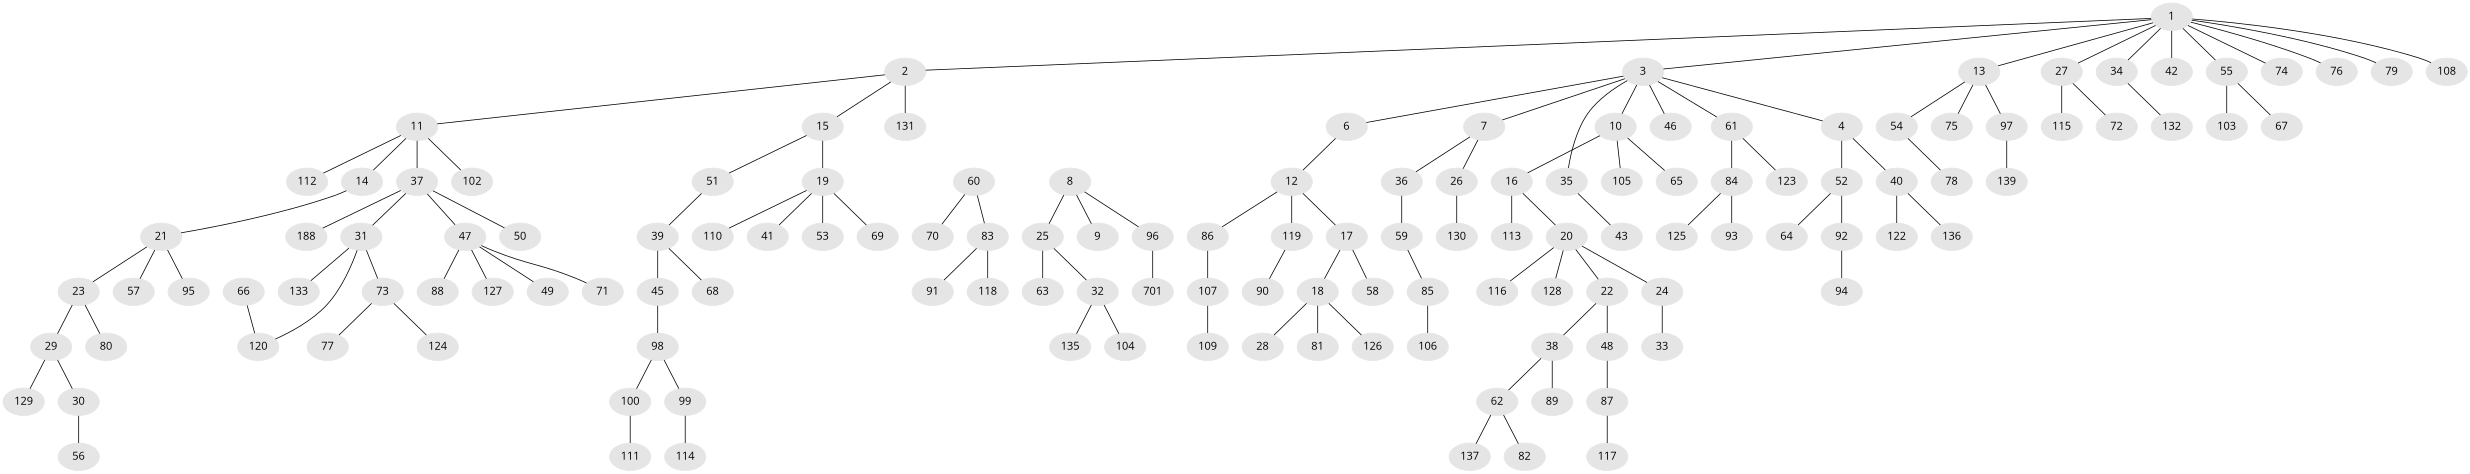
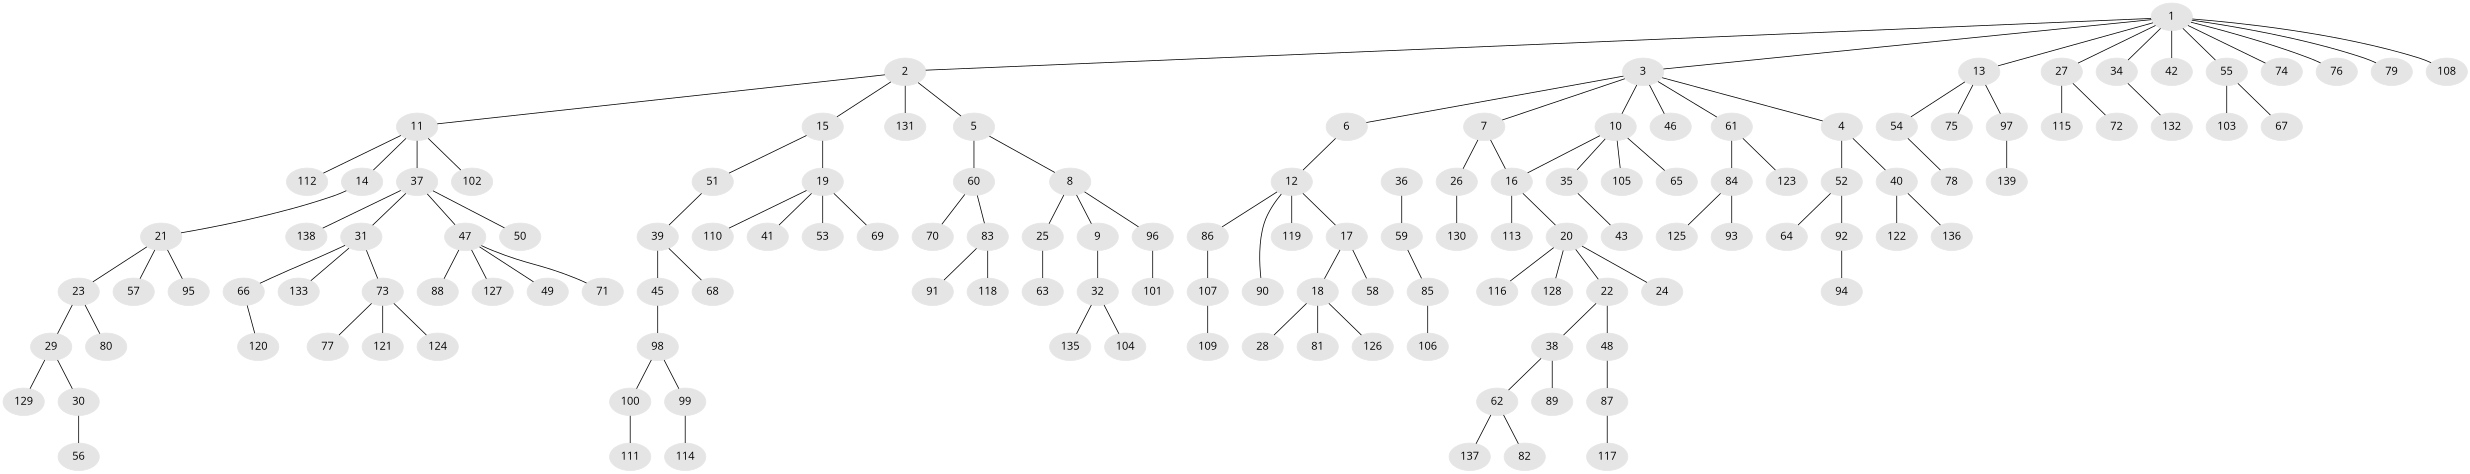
edge "3" -- "35": now "10" -- "35"
node "5": added
edge "7" -- "36": now "7" -- "16"
node "188": label "188" -> "138"
edge "25" -- "32": now "9" -- "32"
edge "119" -- "90": now "12" -- "90"
node "701": label "701" -> "101"
edge "31" -- "120": now "31" -- "66"
node "121": added
node "33": removed
